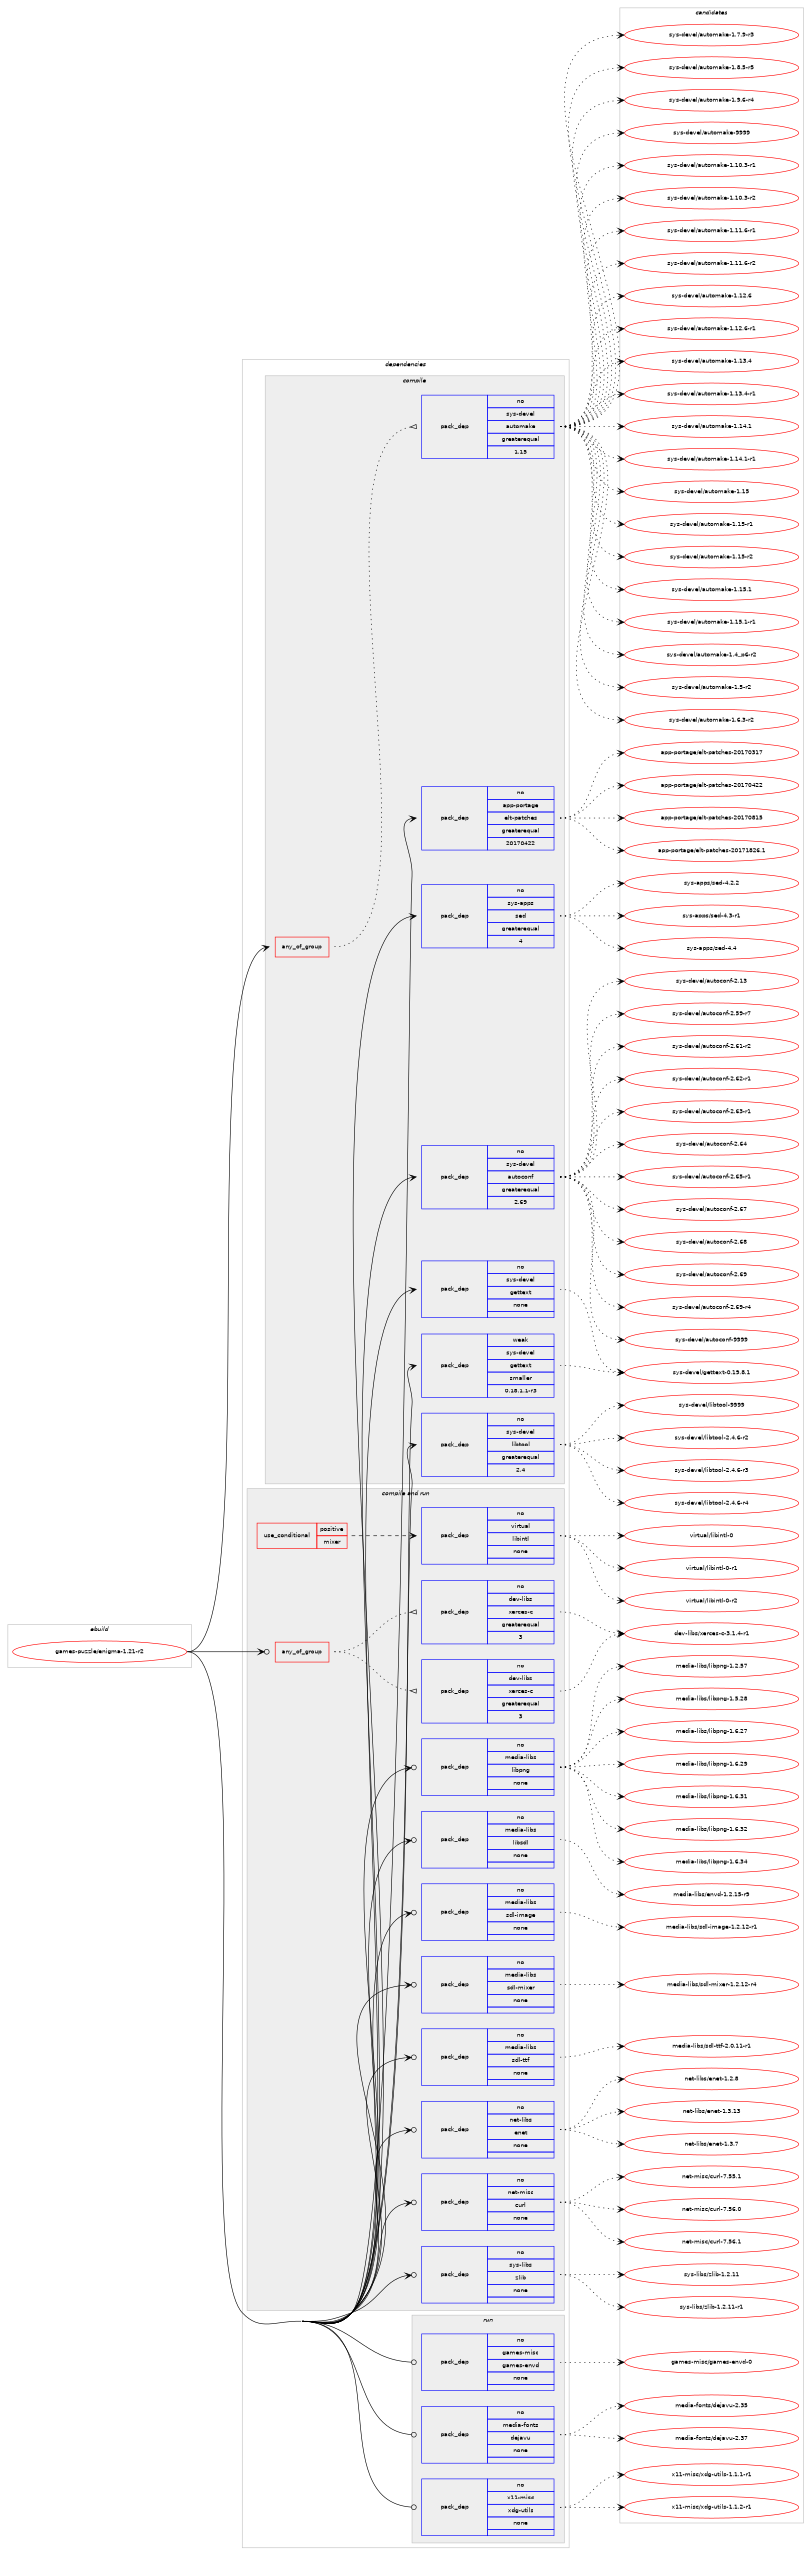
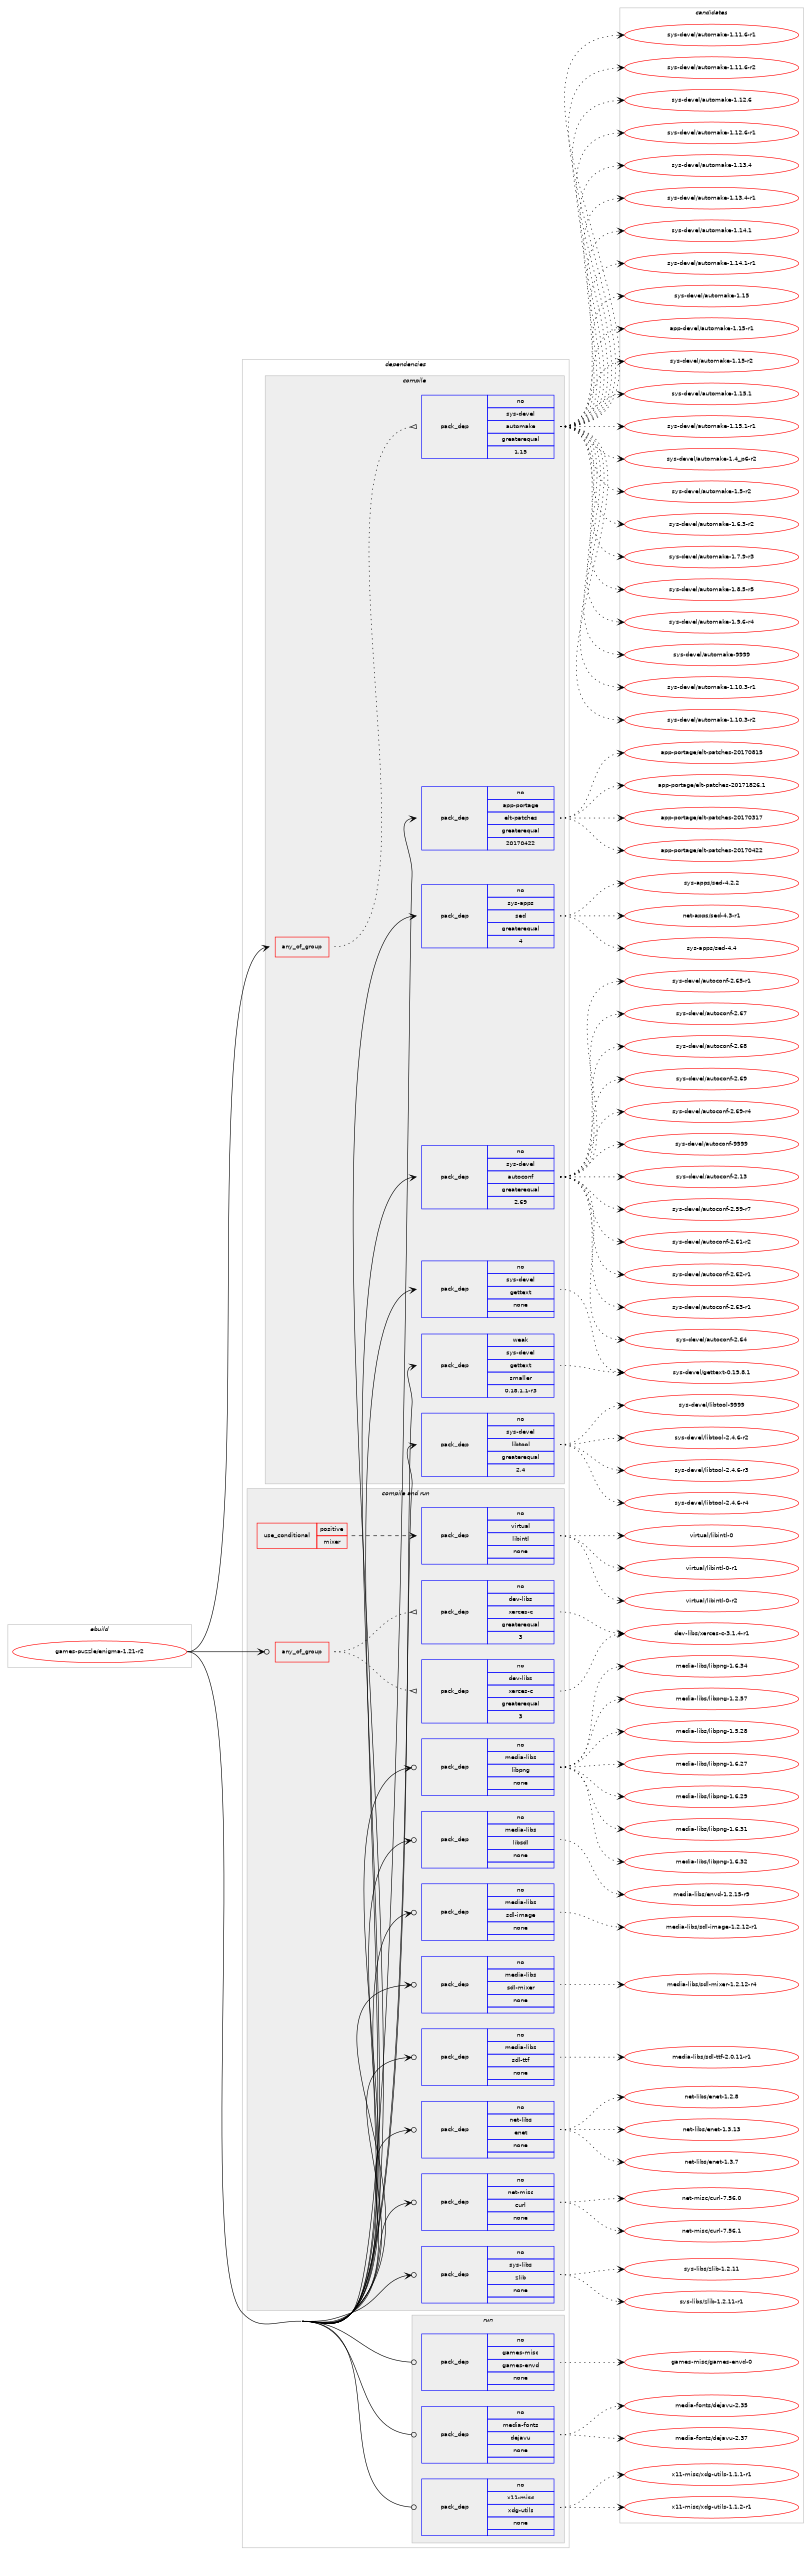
node "sys-devel/automake-1.15-r1": label "sys-devel/automake-1.15-r1" -> "app-devel/automake-1.15-r1"
node "sys-apps/sed-4.3-r1": label "sys-apps/sed-4.3-r1" -> "net-apps/sed-4.3-r1"
node "net-misc/curl-7.55.1": removed
